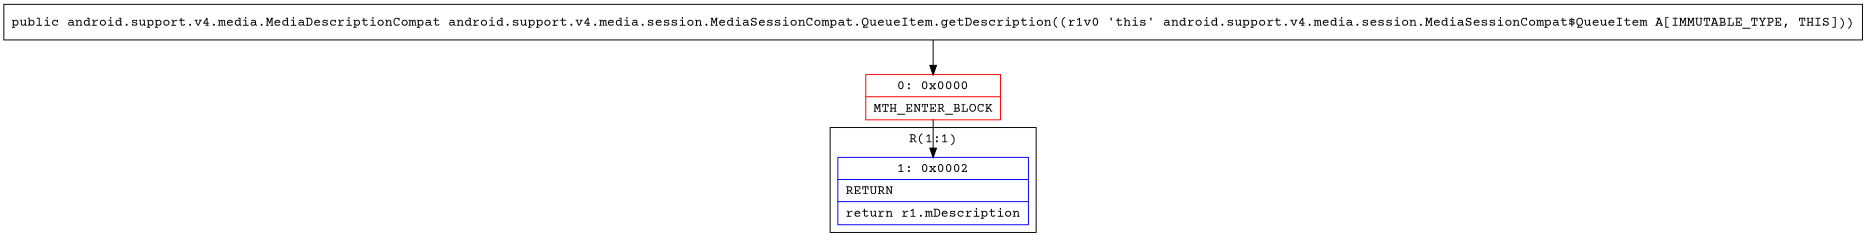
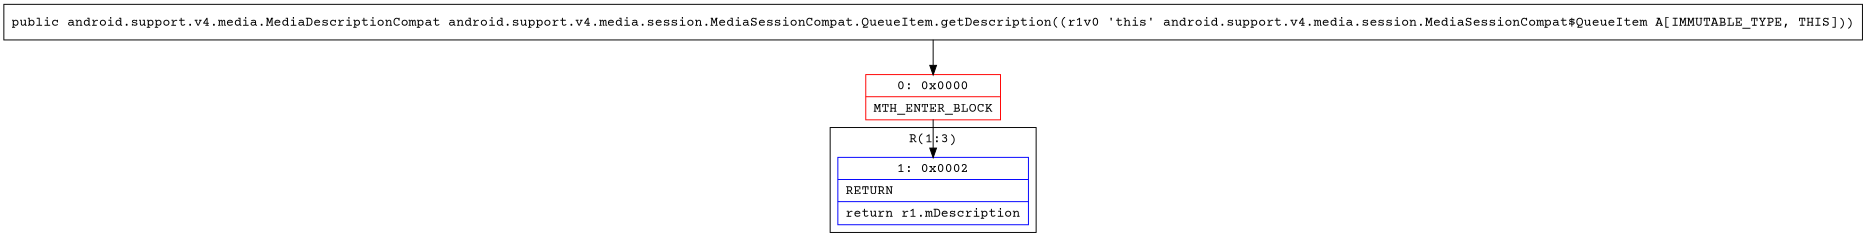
cluster "R(1:1)": label "R(1:1)" -> "R(1:3)"
